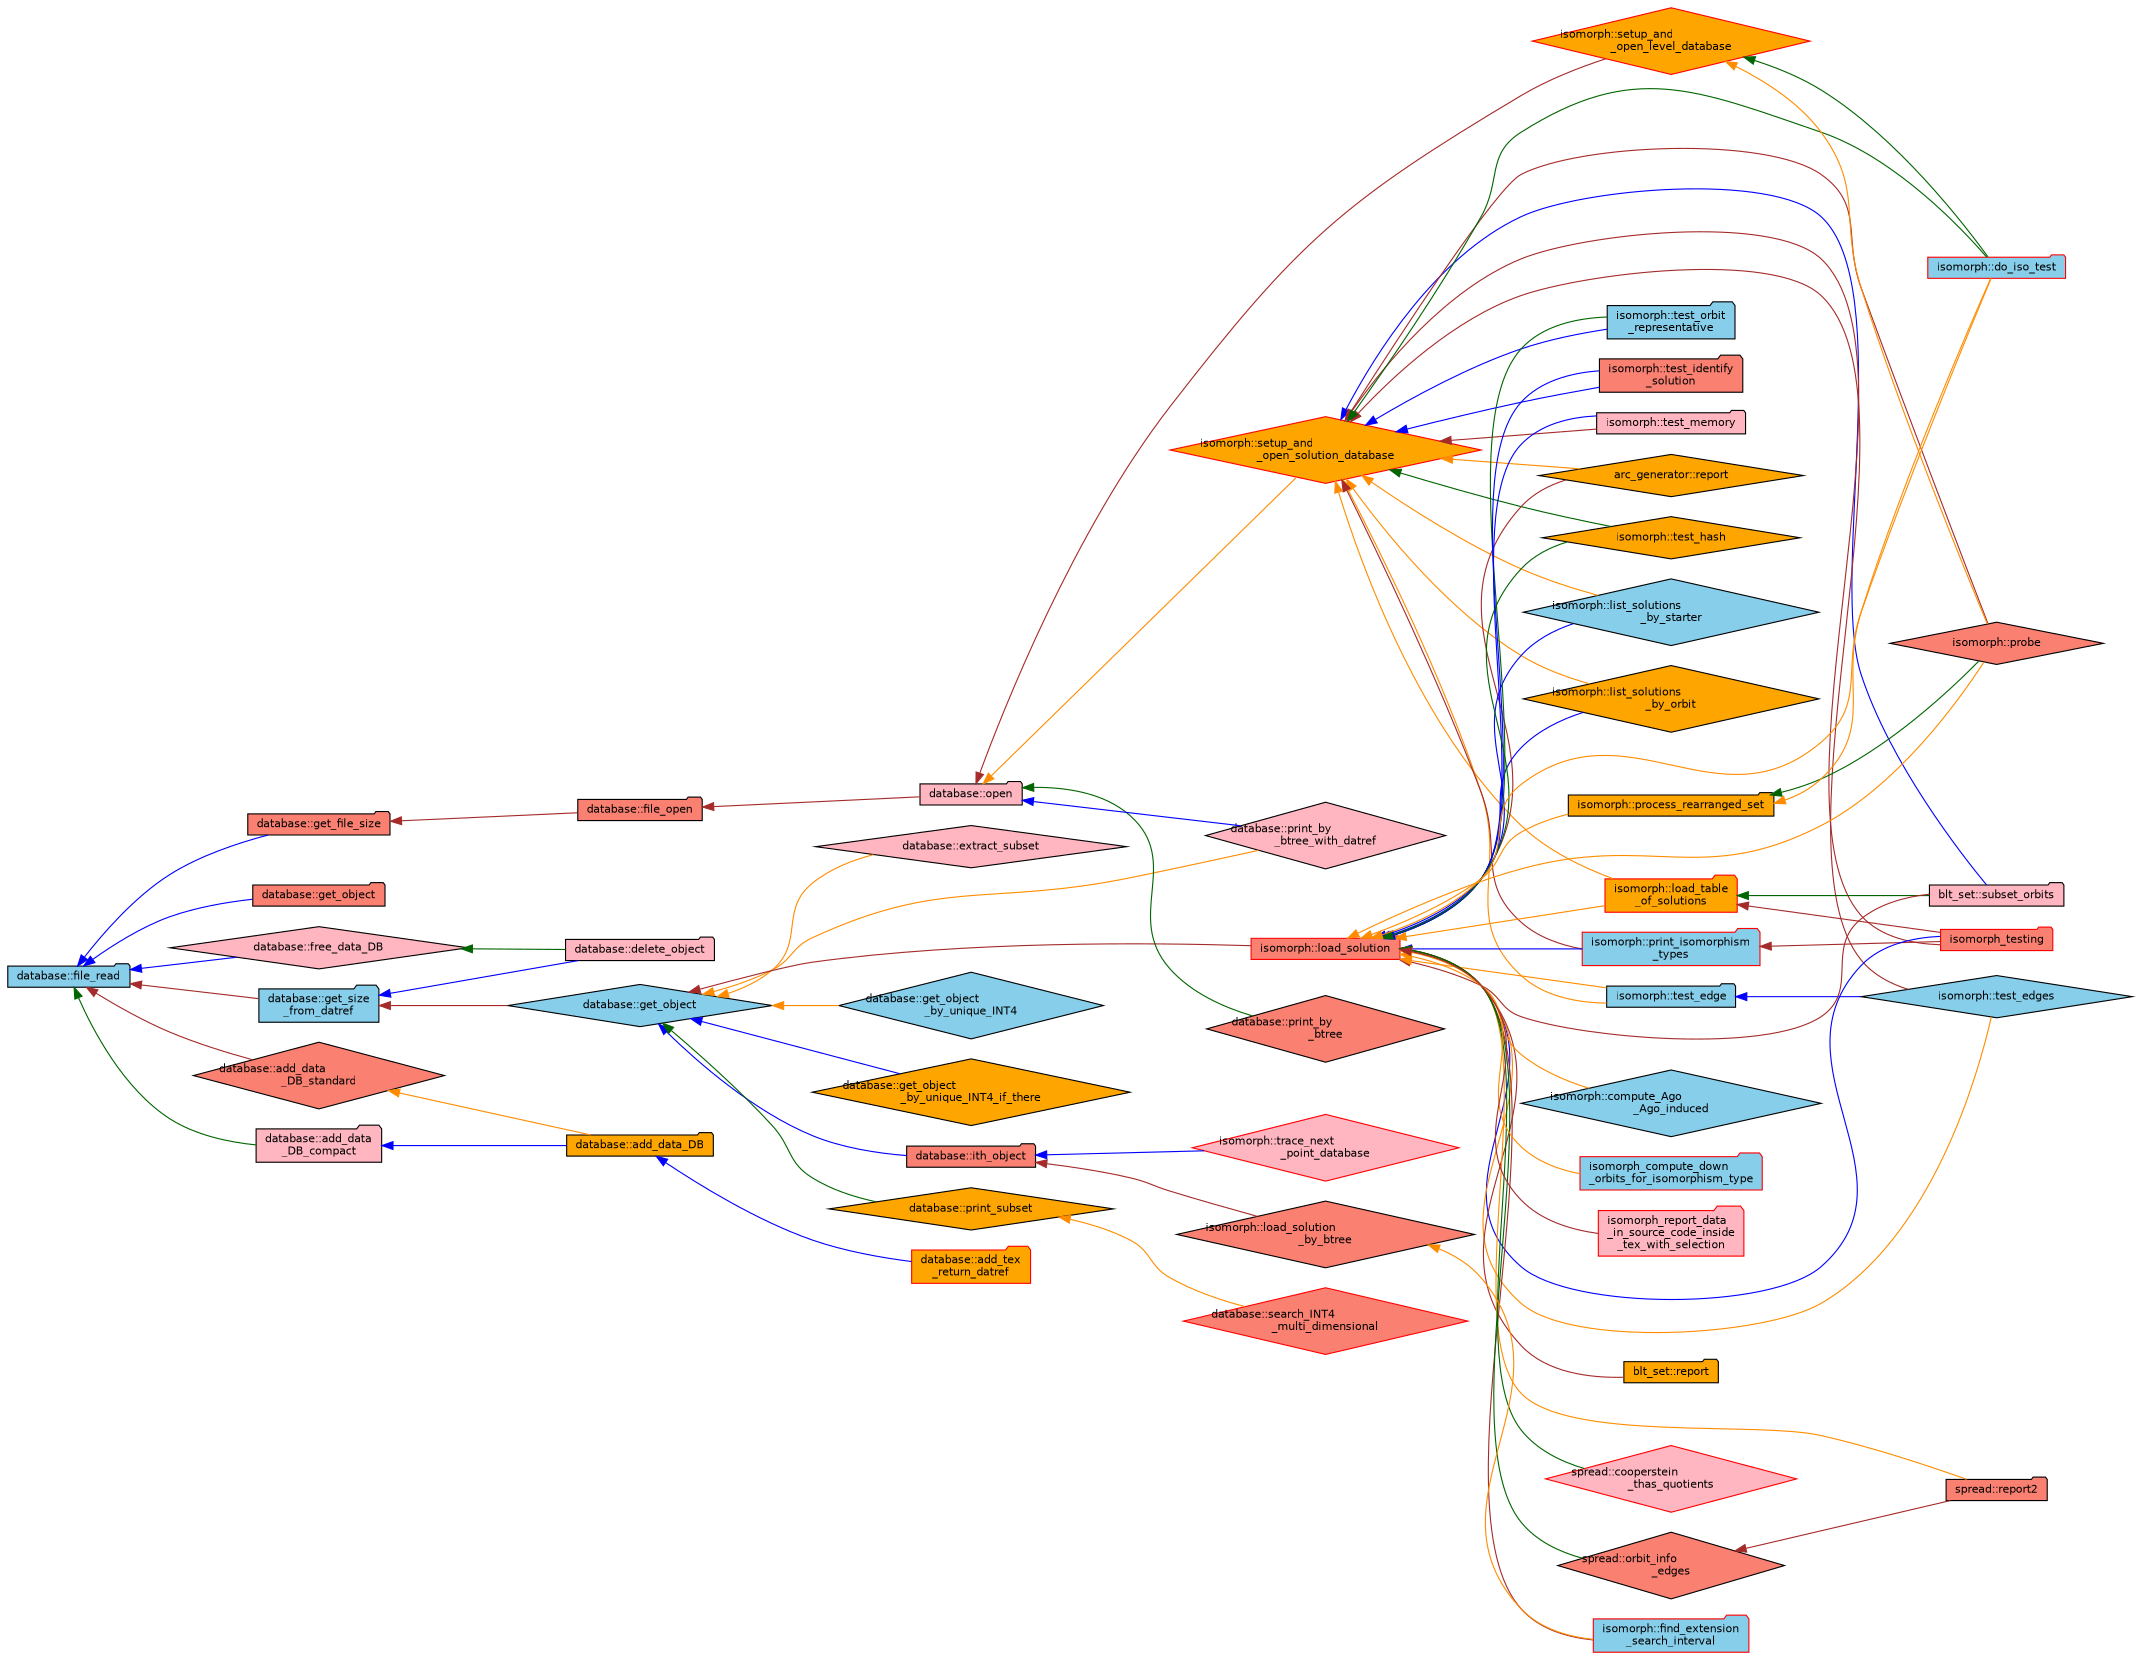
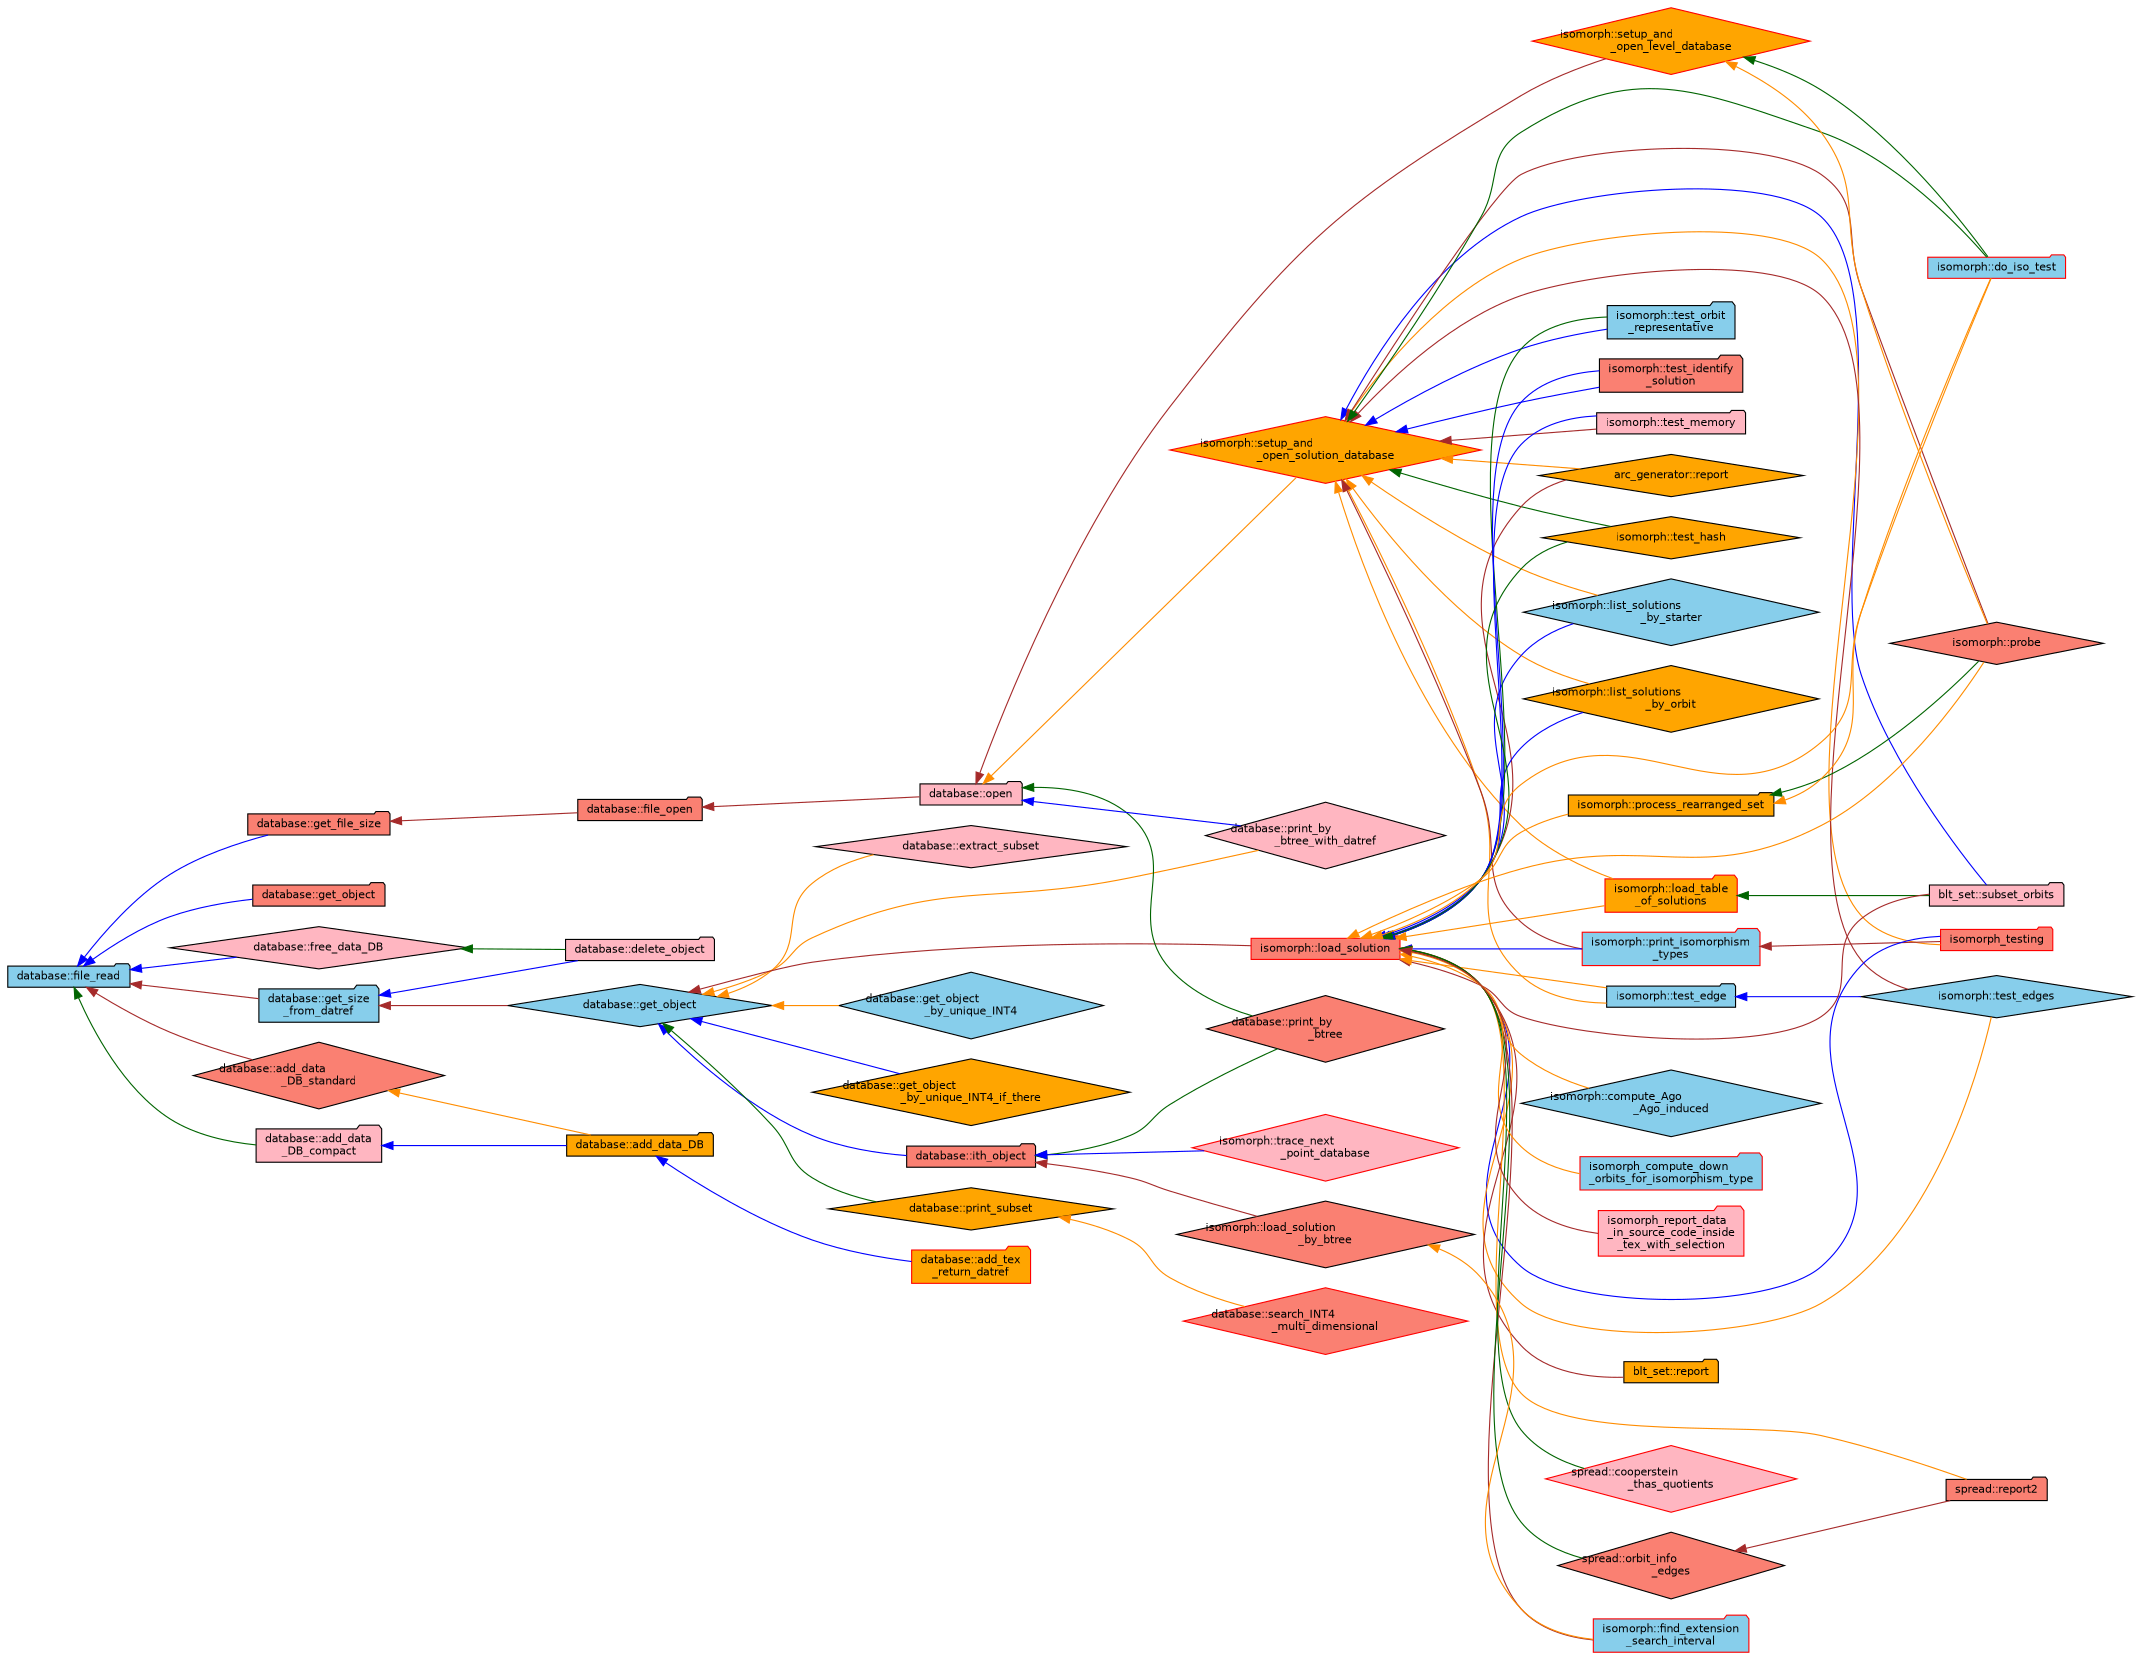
edge "isomorph_testing" -> "isomorph::setup_and _open_solution_database": color brown -> darkorange
edge "isomorph_testing" -> "isomorph::load_table _of_solutions": removed
edge "database::print_by _btree" -> "database::ith_object": added
